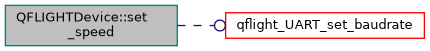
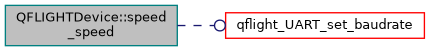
node "QFLIGHTDevice::set _speed": label "QFLIGHTDevice::set _speed" -> "QFLIGHTDevice::speed _speed"
